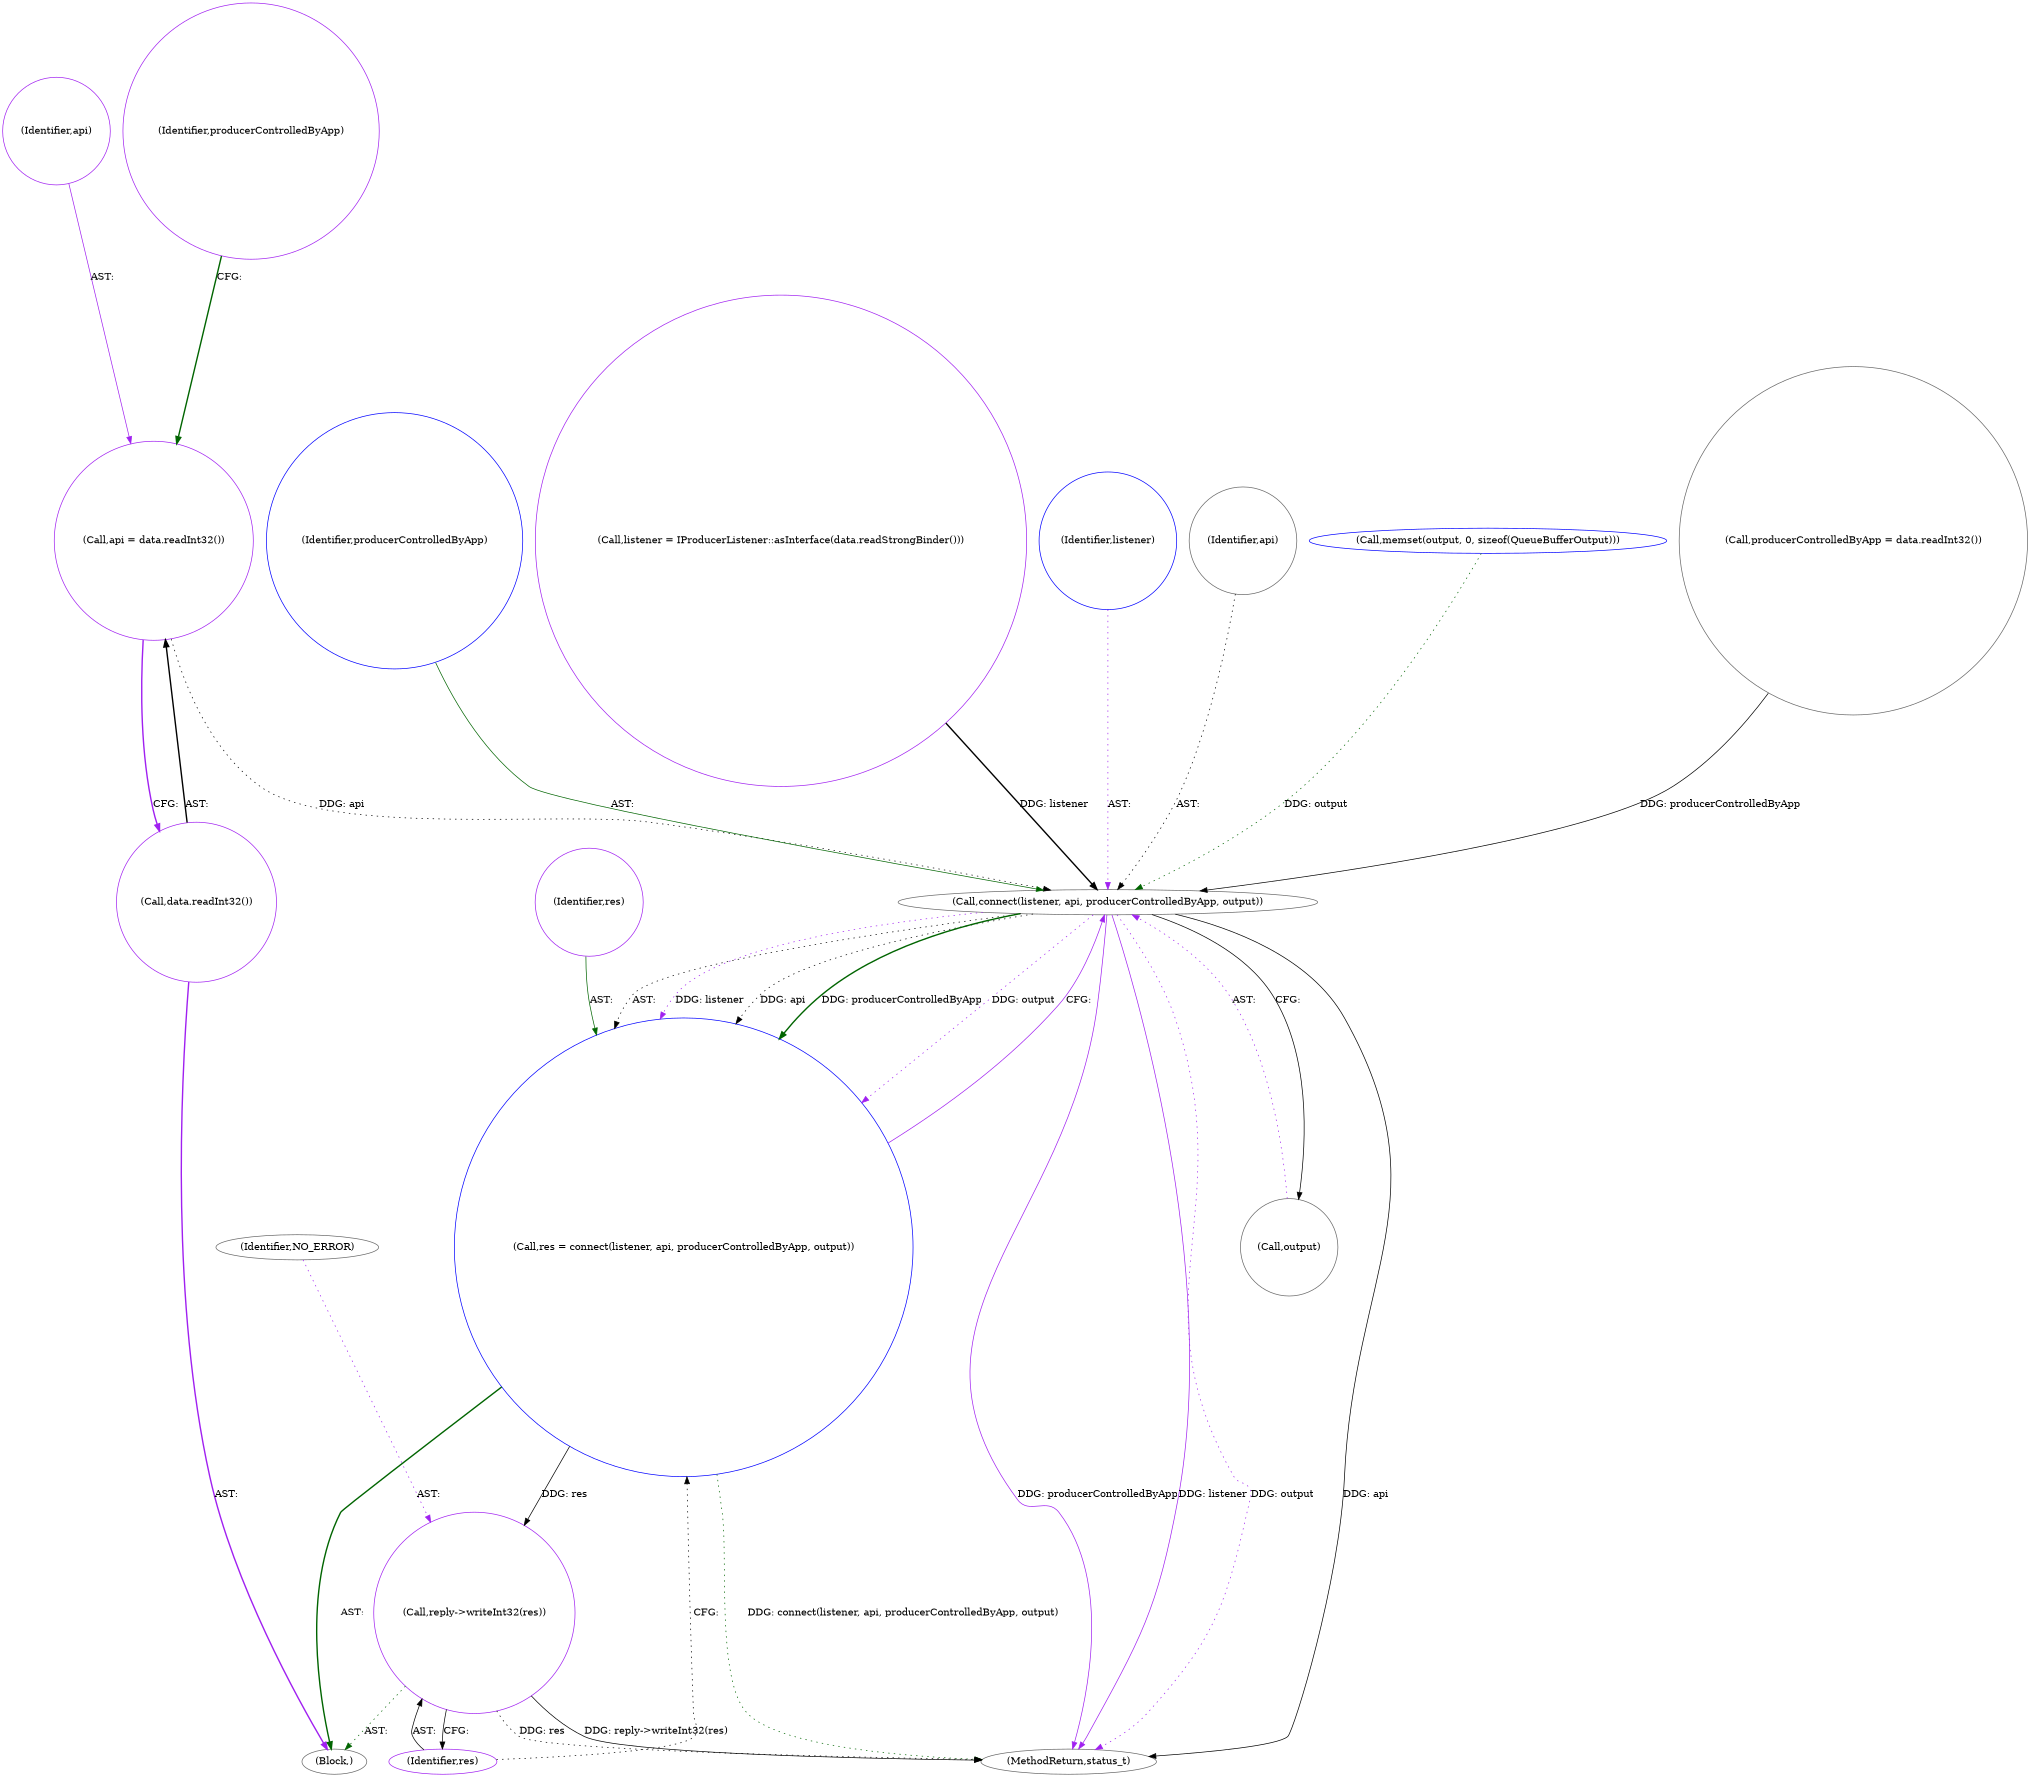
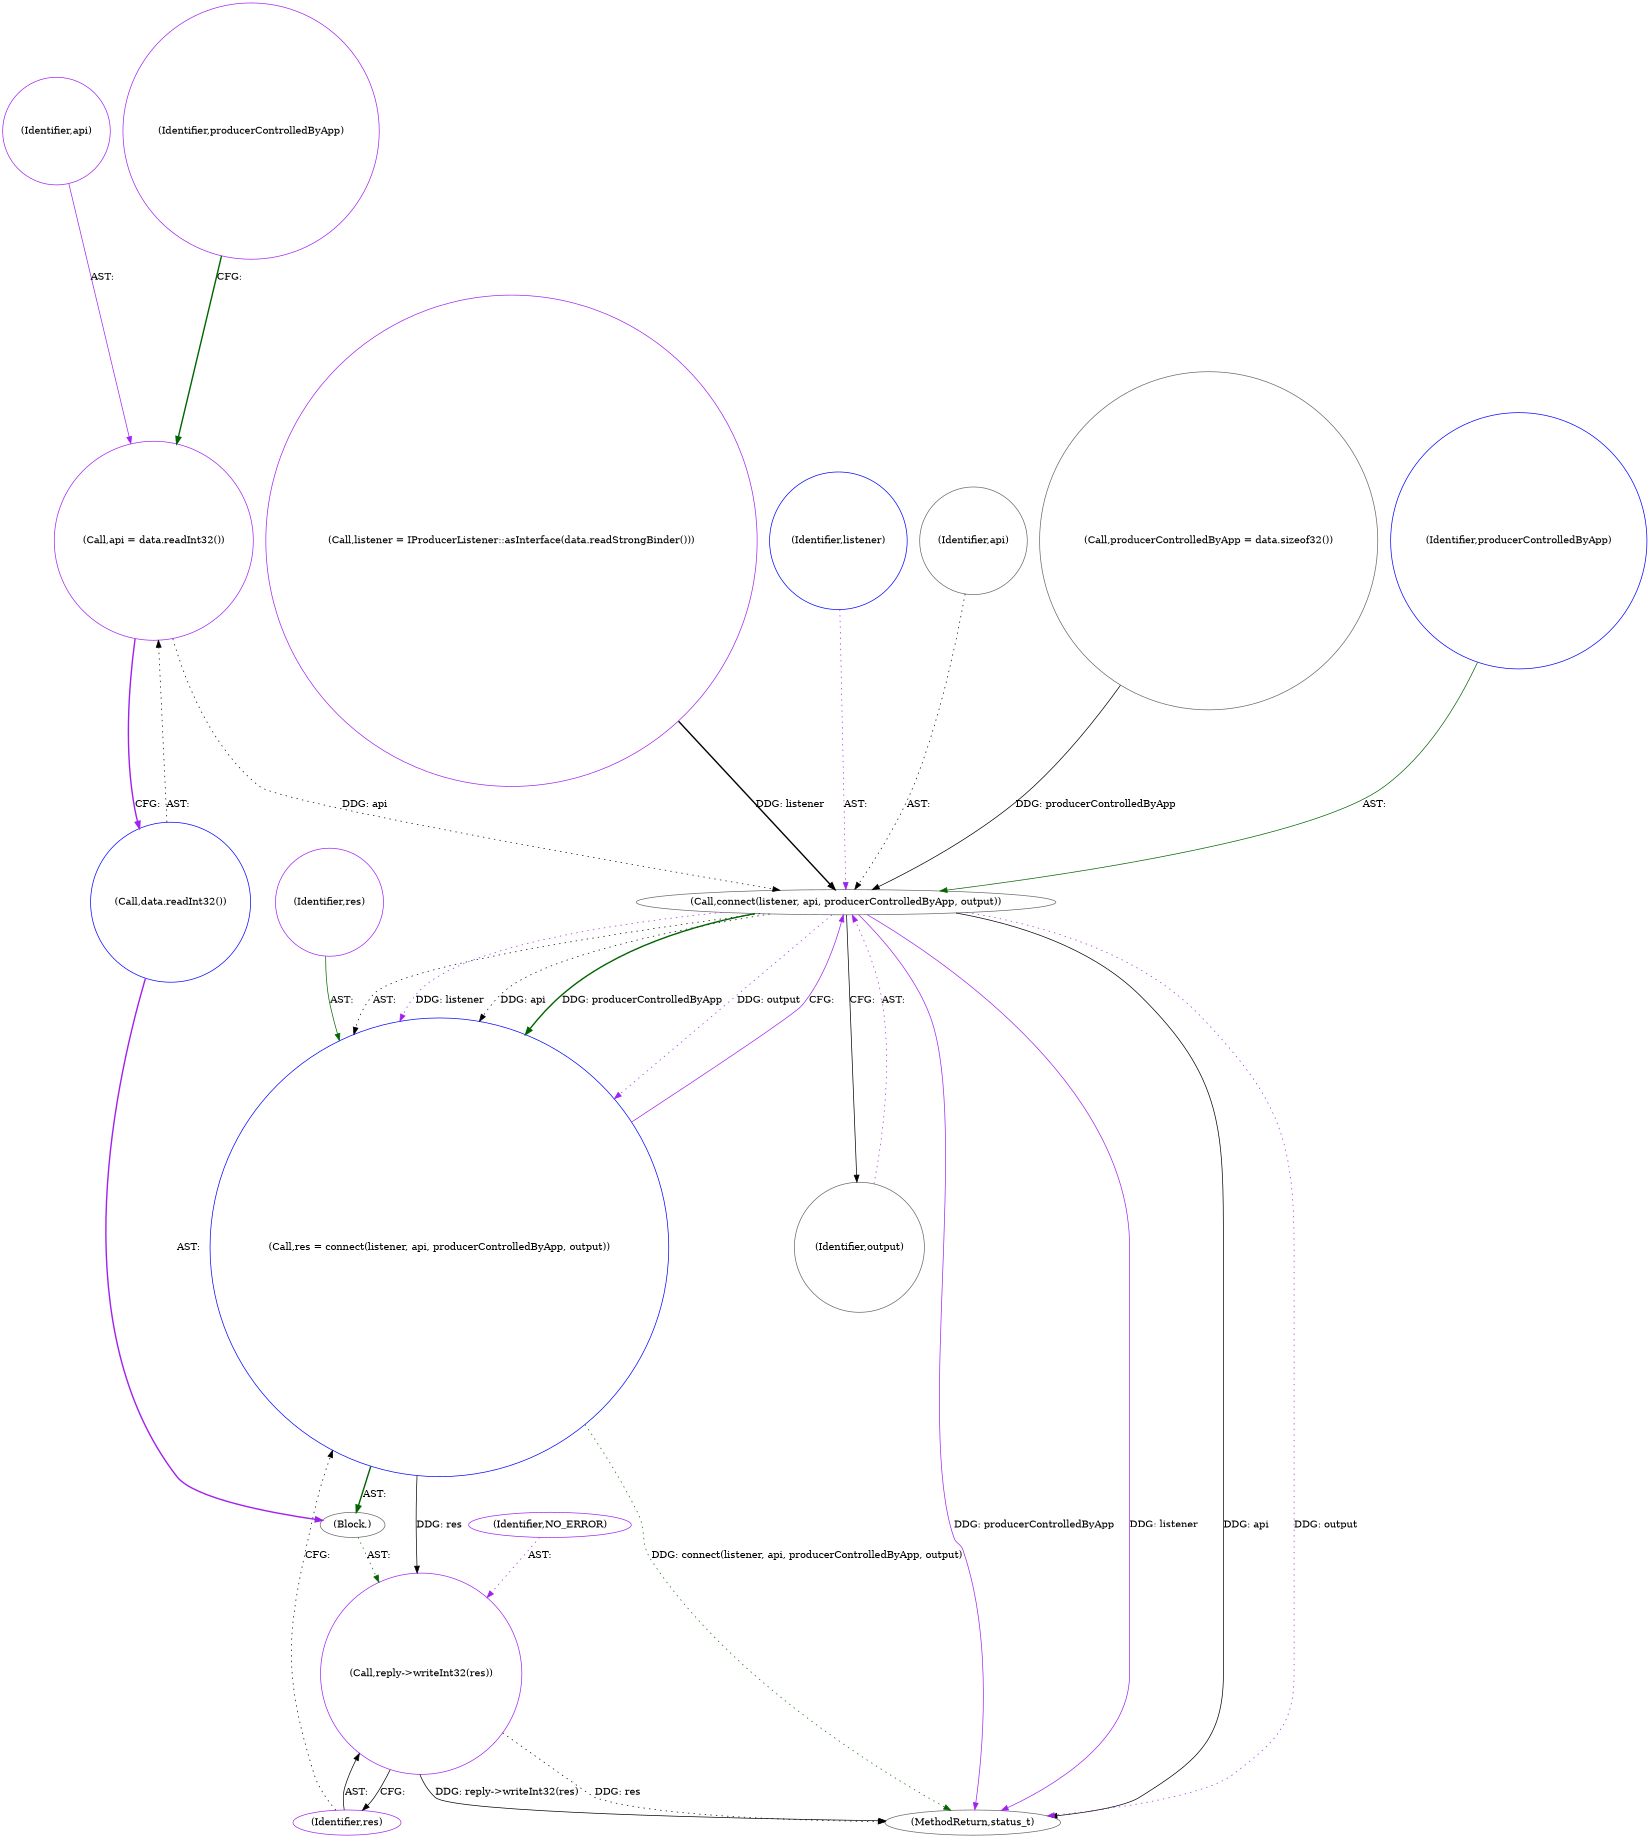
node "(Call,memset(output, 0, sizeof(QueueBufferOutput)))": removed
node "(Call,producerControlledByApp = data.readInt32())": label "(Call,producerControlledByApp = data.readInt32())" -> "(Call,producerControlledByApp = data.sizeof32())"
edge "(Call,data.readInt32())" -> "(Call,api = data.readInt32())": style bold -> dotted
node "(Call,data.readInt32())": color purple -> blue
node "(Identifier,NO_ERROR)": color gray40 -> purple
node "(Call,output)": label "(Call,output)" -> "(Identifier,output)"
edge "(Call,reply->writeInt32(res))" -> "(Block,)": reversed
